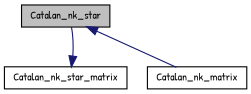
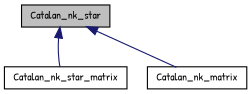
edge "Catalan_nk_star" -> "Catalan_nk_star_matrix": reversed
